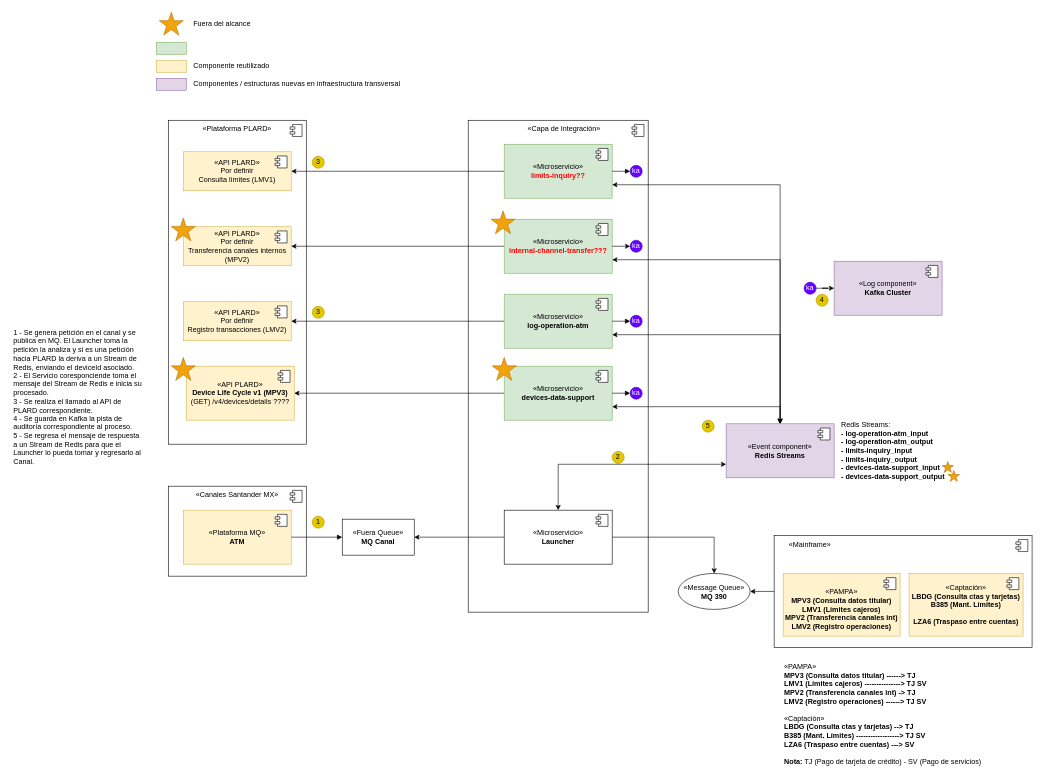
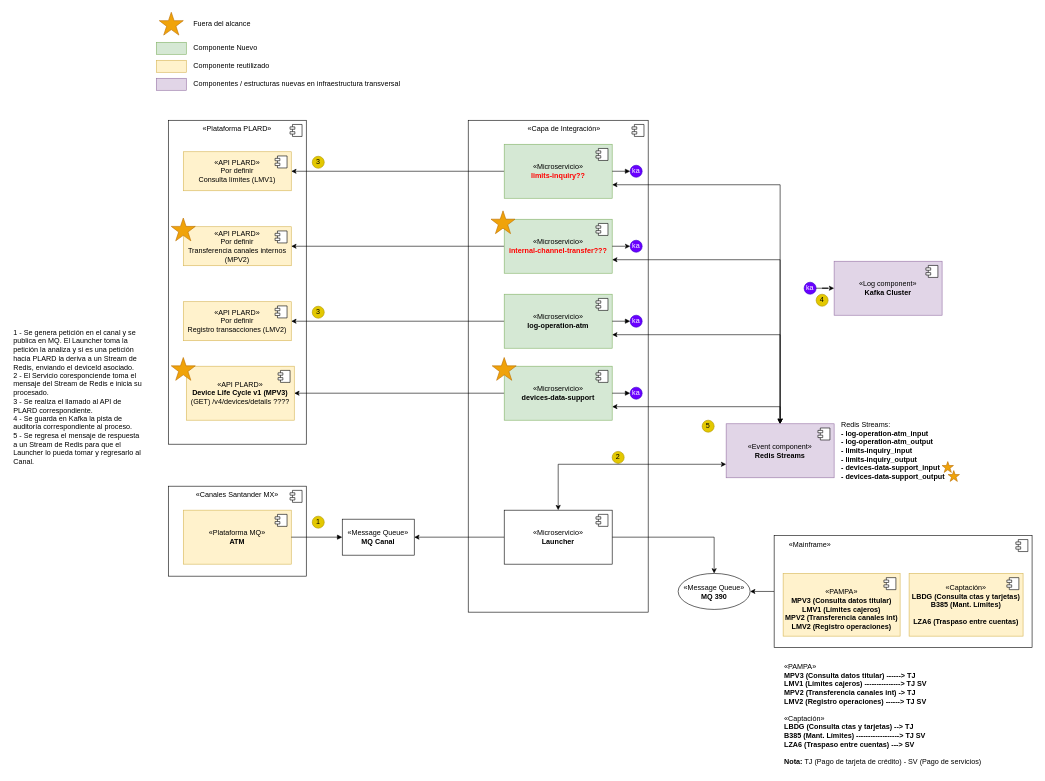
node "Componente Nuevo": added
node "«Fuera Queue» MQ Canal": label "«Fuera Queue» MQ Canal" -> "«Message Queue» MQ Canal"
